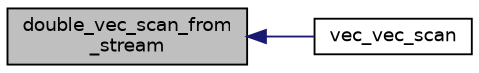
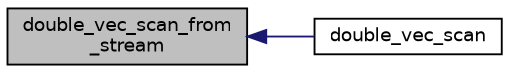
node "vec_vec_scan": label "vec_vec_scan" -> "double_vec_scan"
